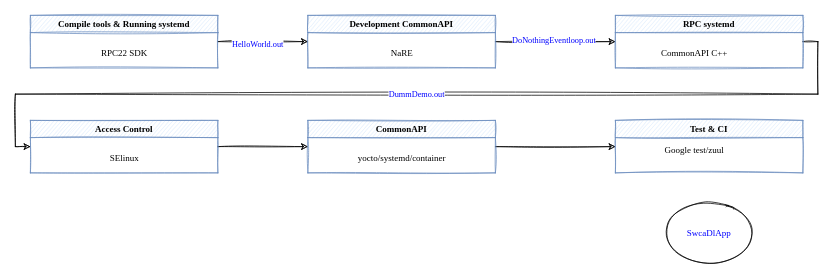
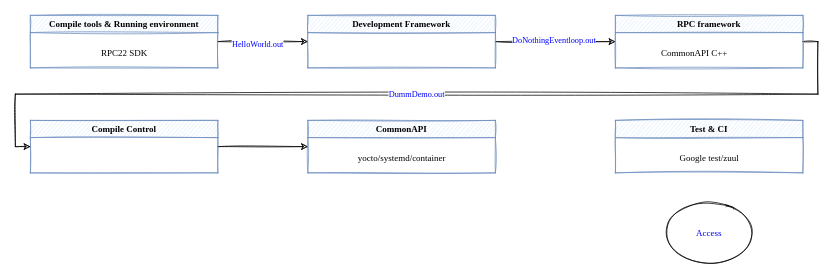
node "Compile tools & Running systemd": label "Compile tools & Running systemd" -> "Compile tools & Running environment"
node "Development CommonAPI": label "Development CommonAPI" -> "Development Framework"
node "RPC systemd": label "RPC systemd" -> "RPC framework"
node "NaRE": removed
node "Access Control": label "Access Control" -> "Compile Control"
edge "CommonAPI" -> "Test & CI": removed
node "Google test/zuul": moved (694, 150) -> (709, 158)
node "SElinux": removed
node "SwcaDlApp": label "SwcaDlApp" -> "Access"
